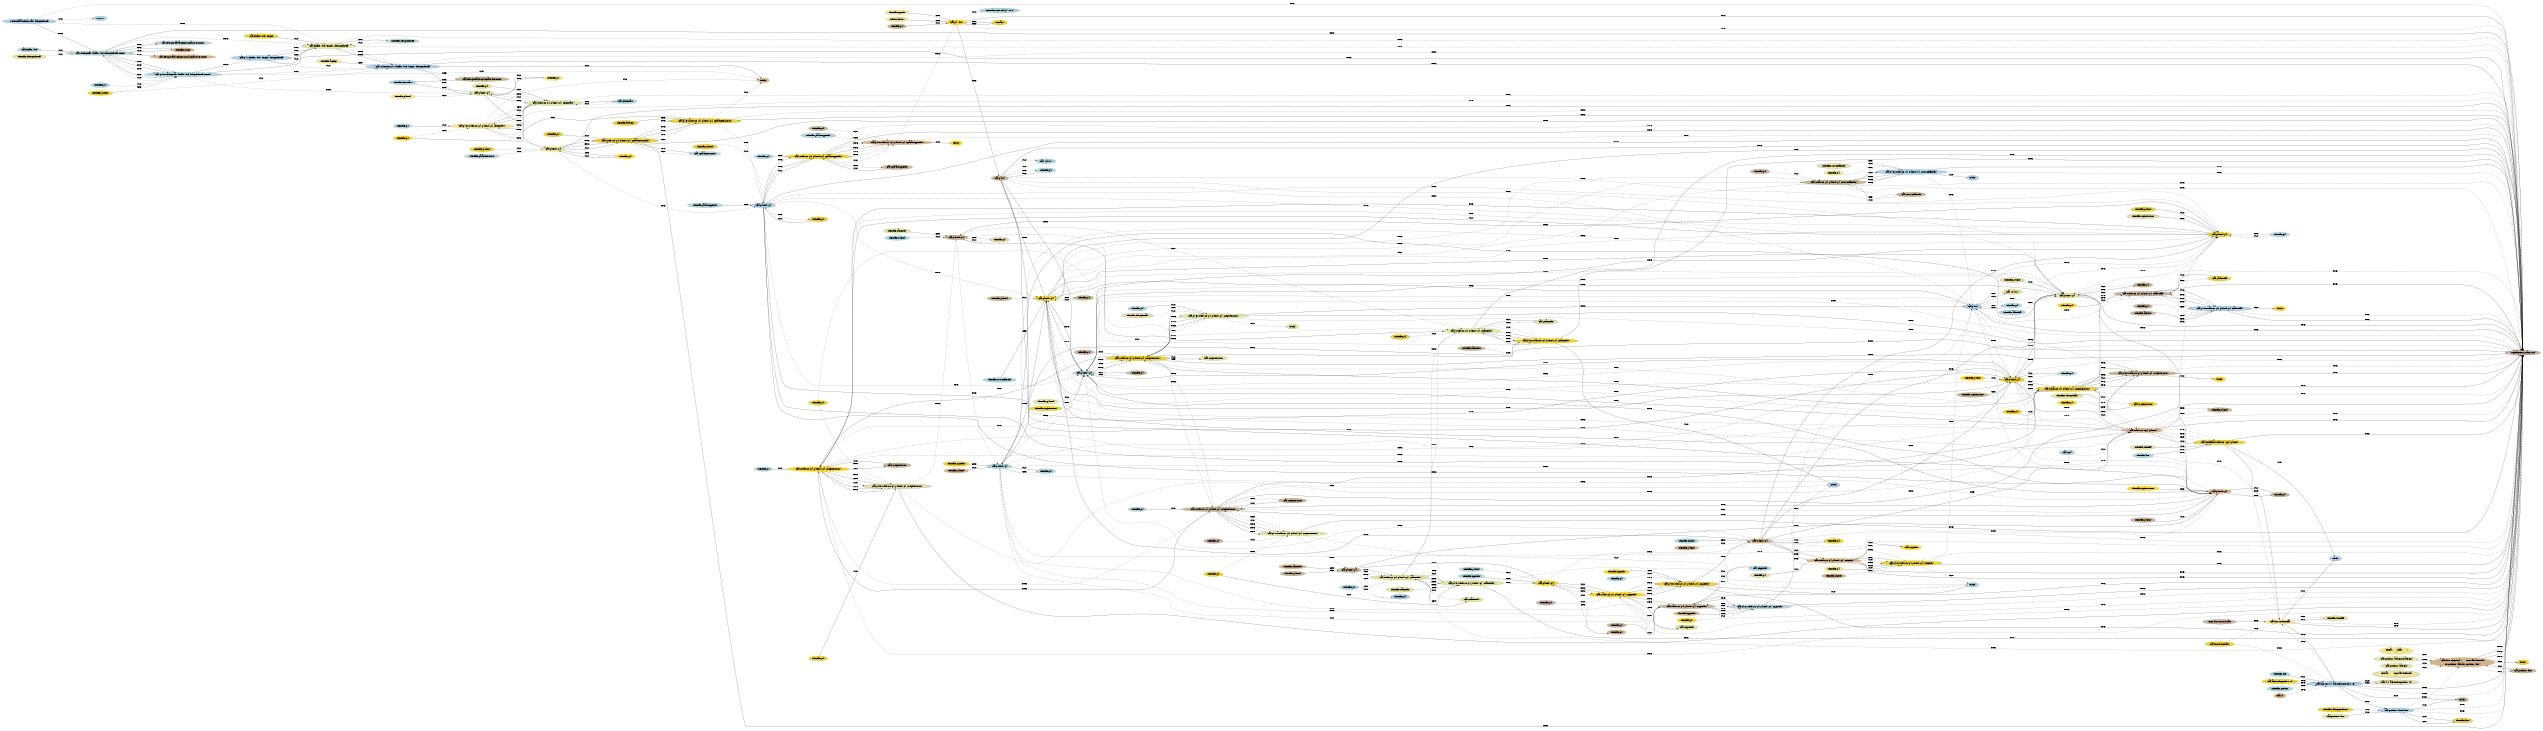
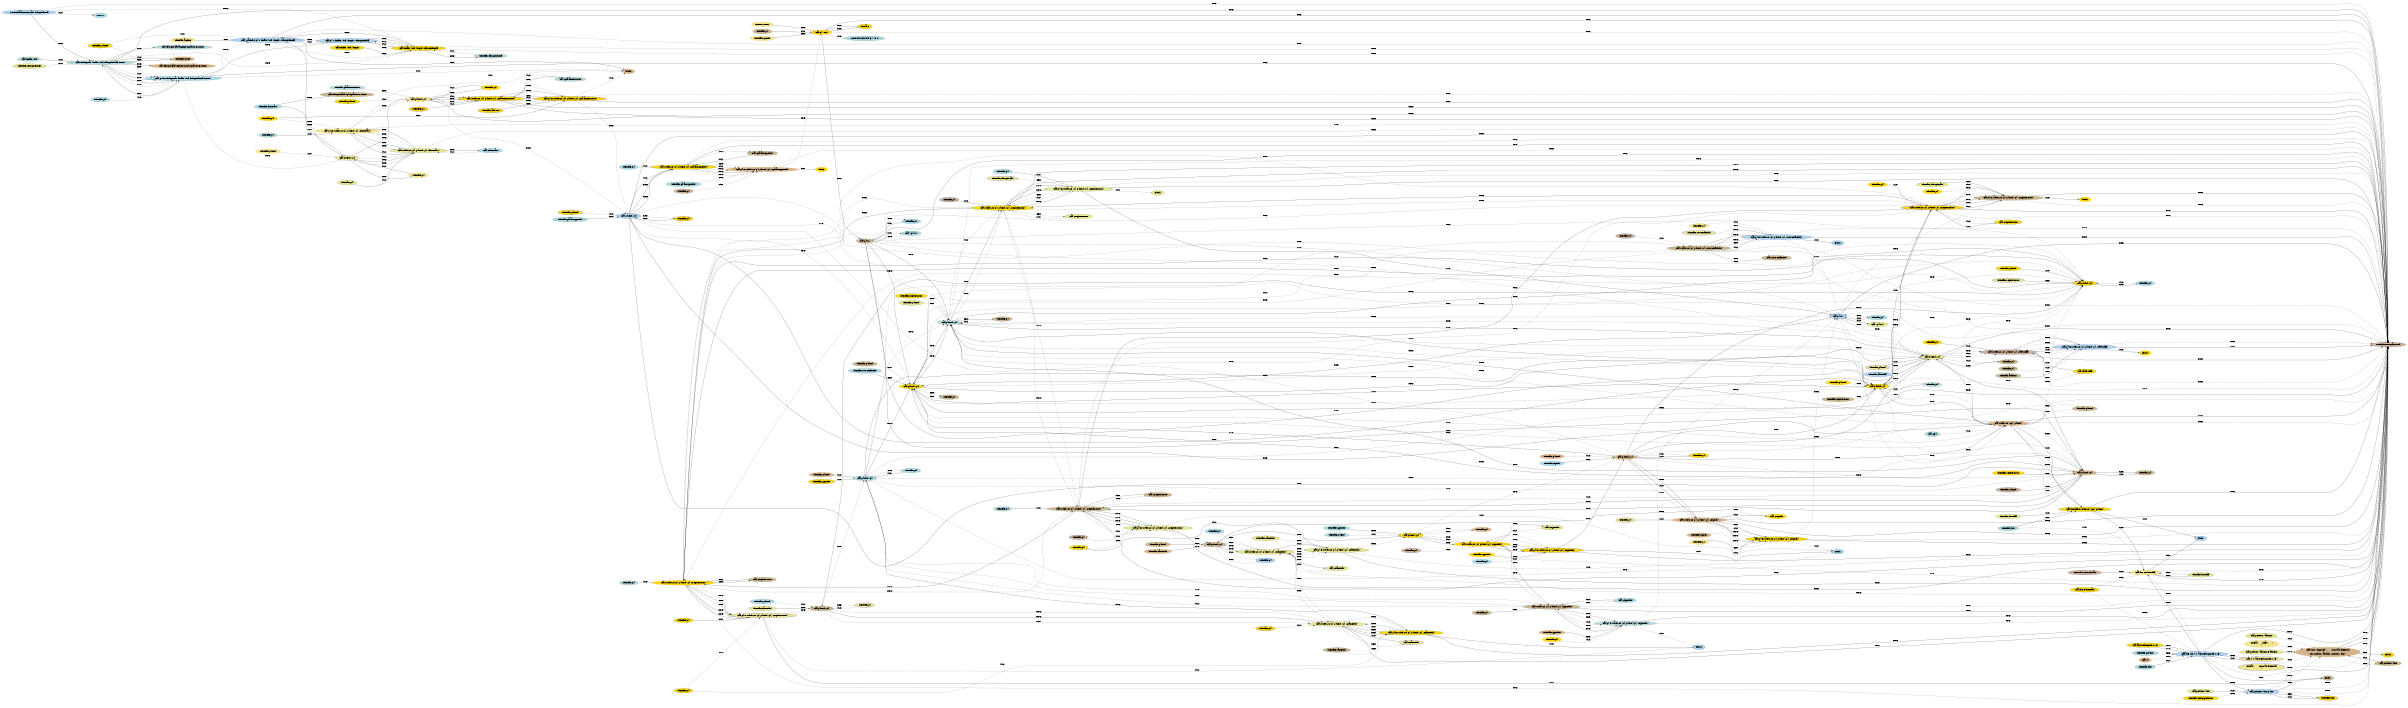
node "(Call,binfile->buf->length - debug_info_off)": fillcolor khaki -> gold
edge "(Call,*p4_end = p4 + binfile->buf->length - debug_info_off)" -> "(Call,debug_locals[reg].signature = NULL)": now "(Call,*p4_end = p4 + binfile->buf->length - debug_info_off)" -> "(Call,p4 + binfile->buf->length - debug_info_off)"
